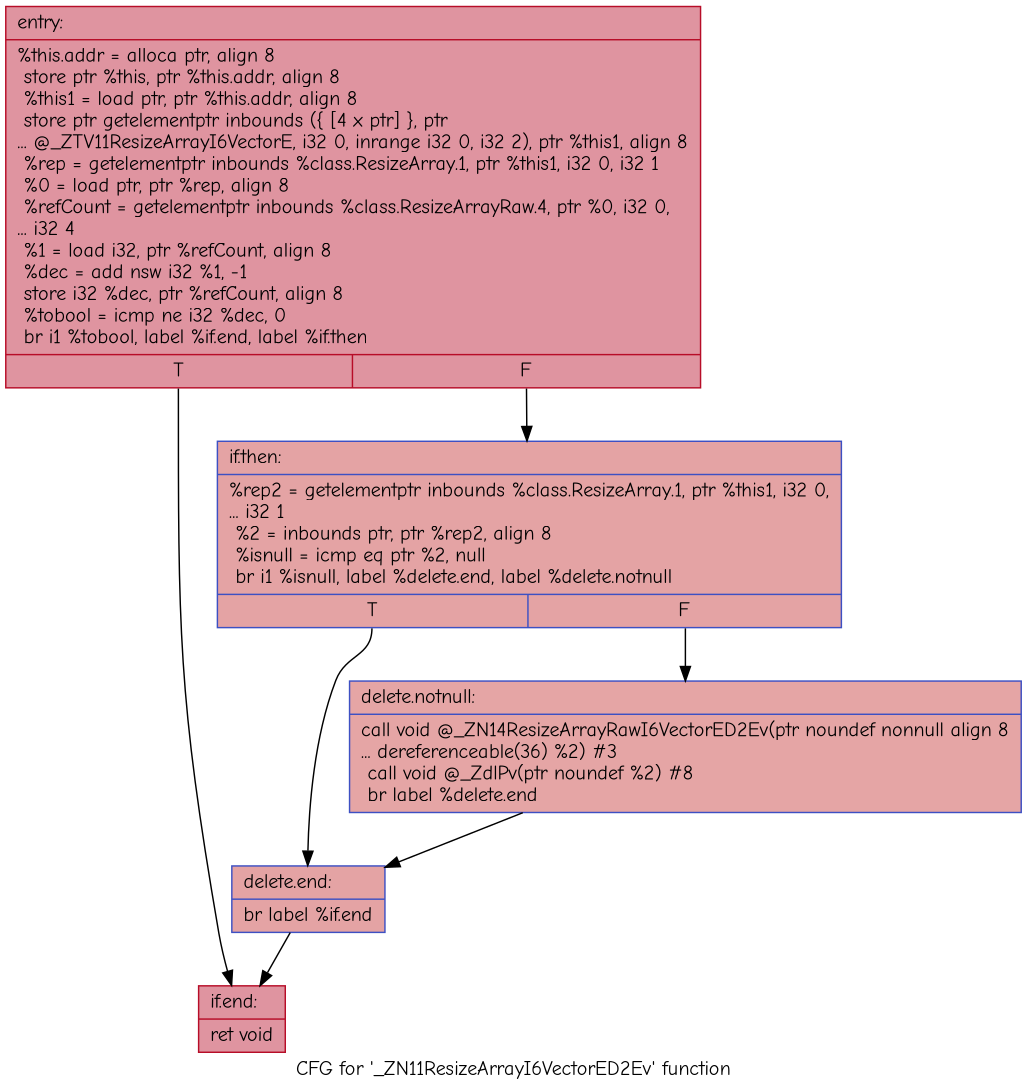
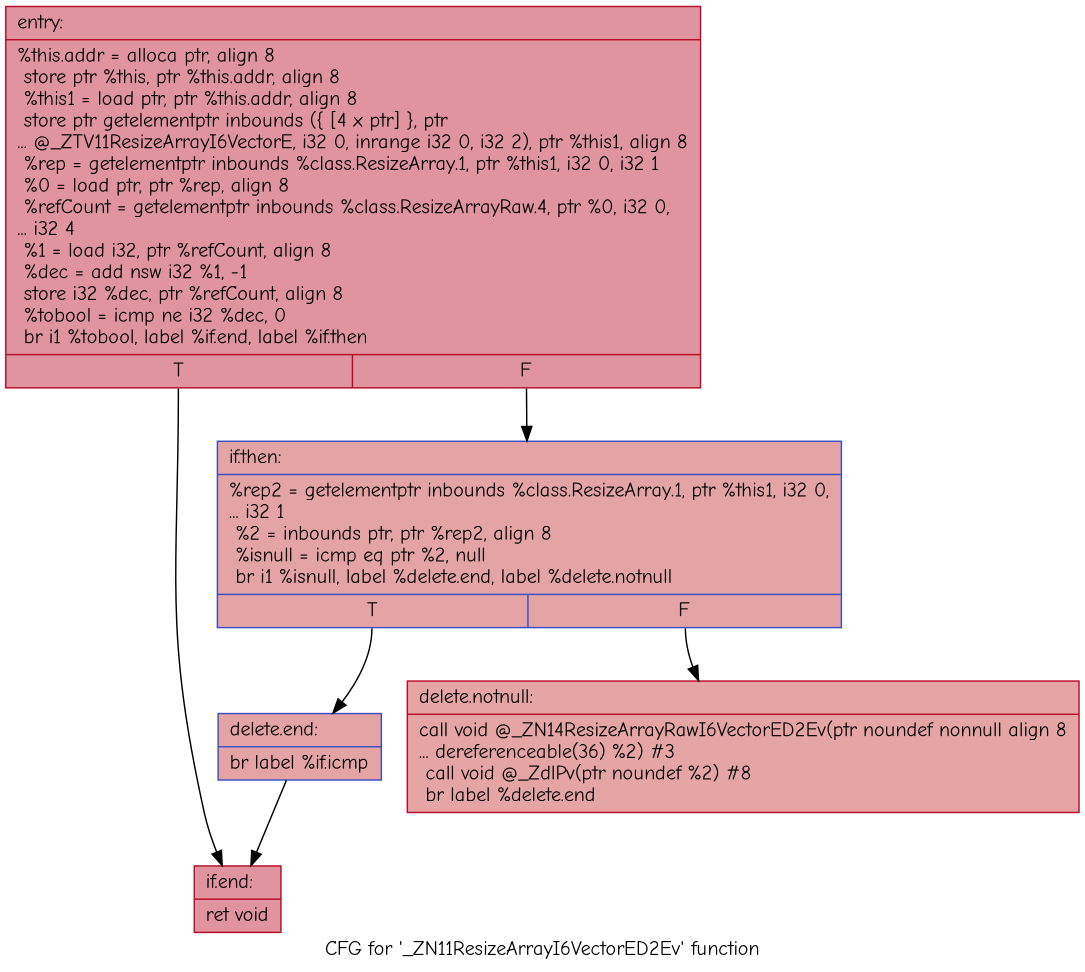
node "delete.notnull:": color #3d50c3ff -> #b70d28ff
edge "delete.notnull:" -> "delete.end:": removed
node "delete.end:": text "br label %if.end" -> "br label %if.icmp"
